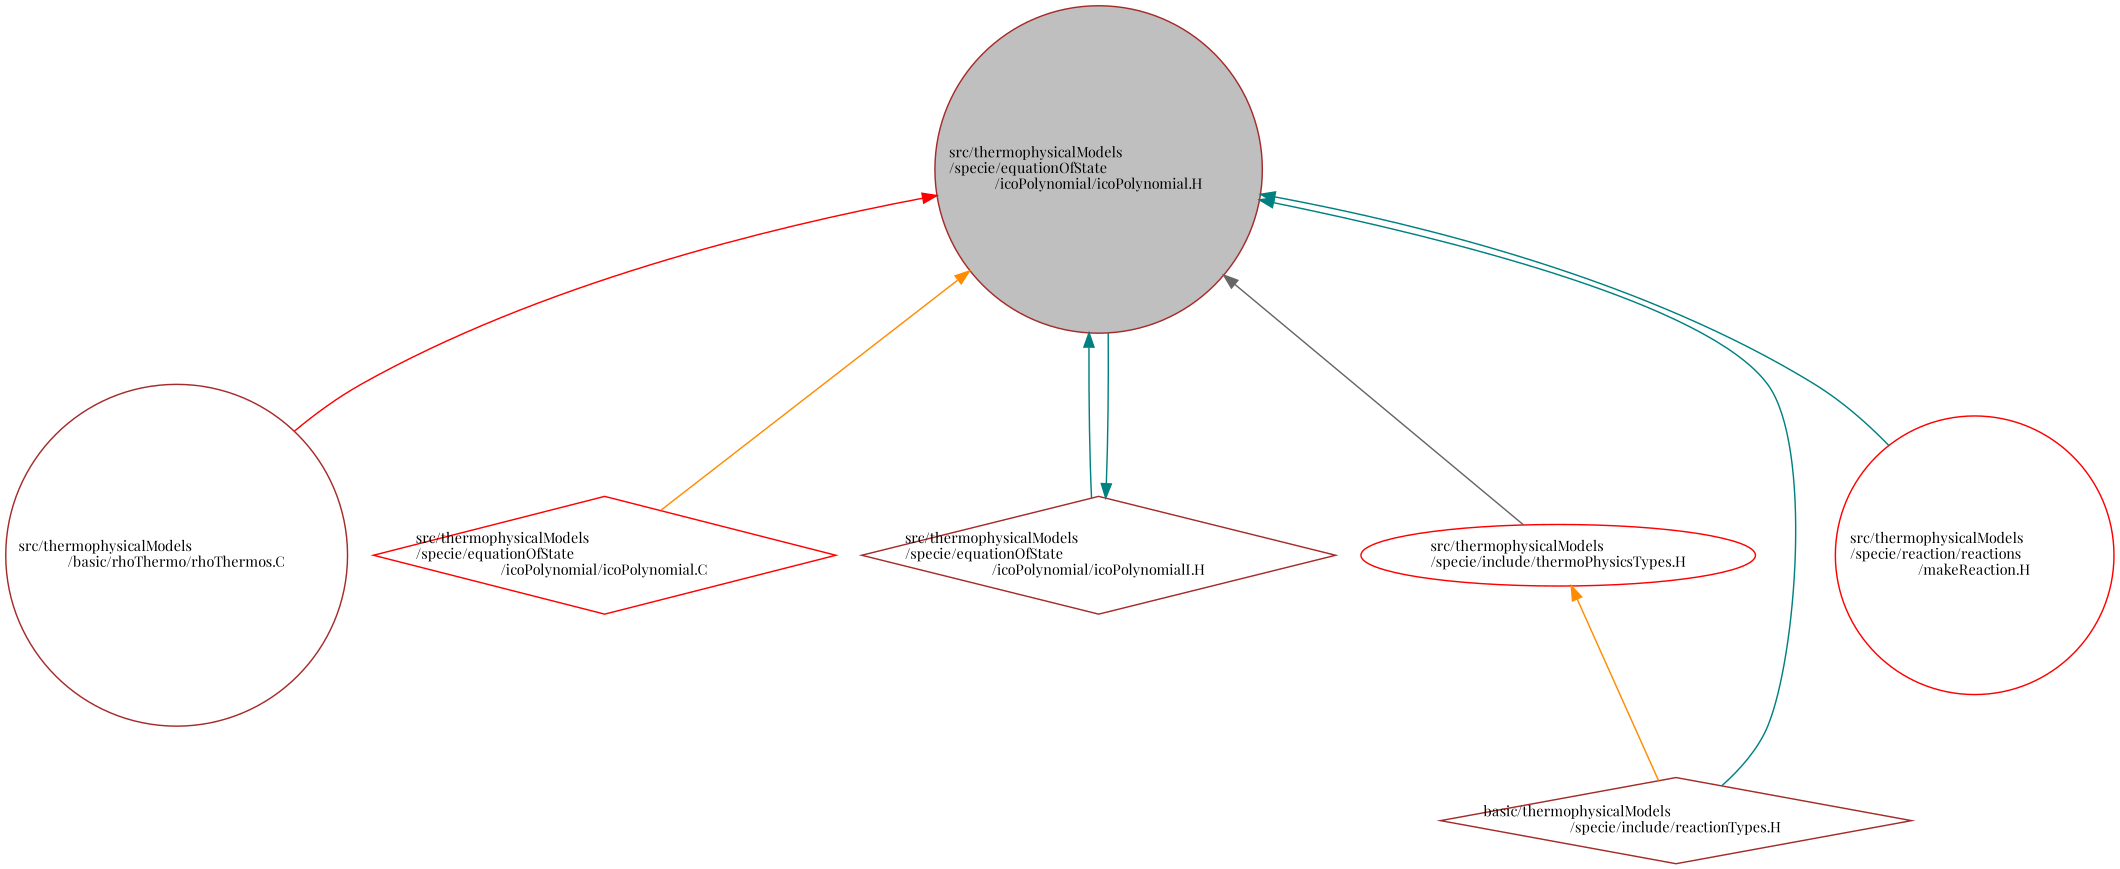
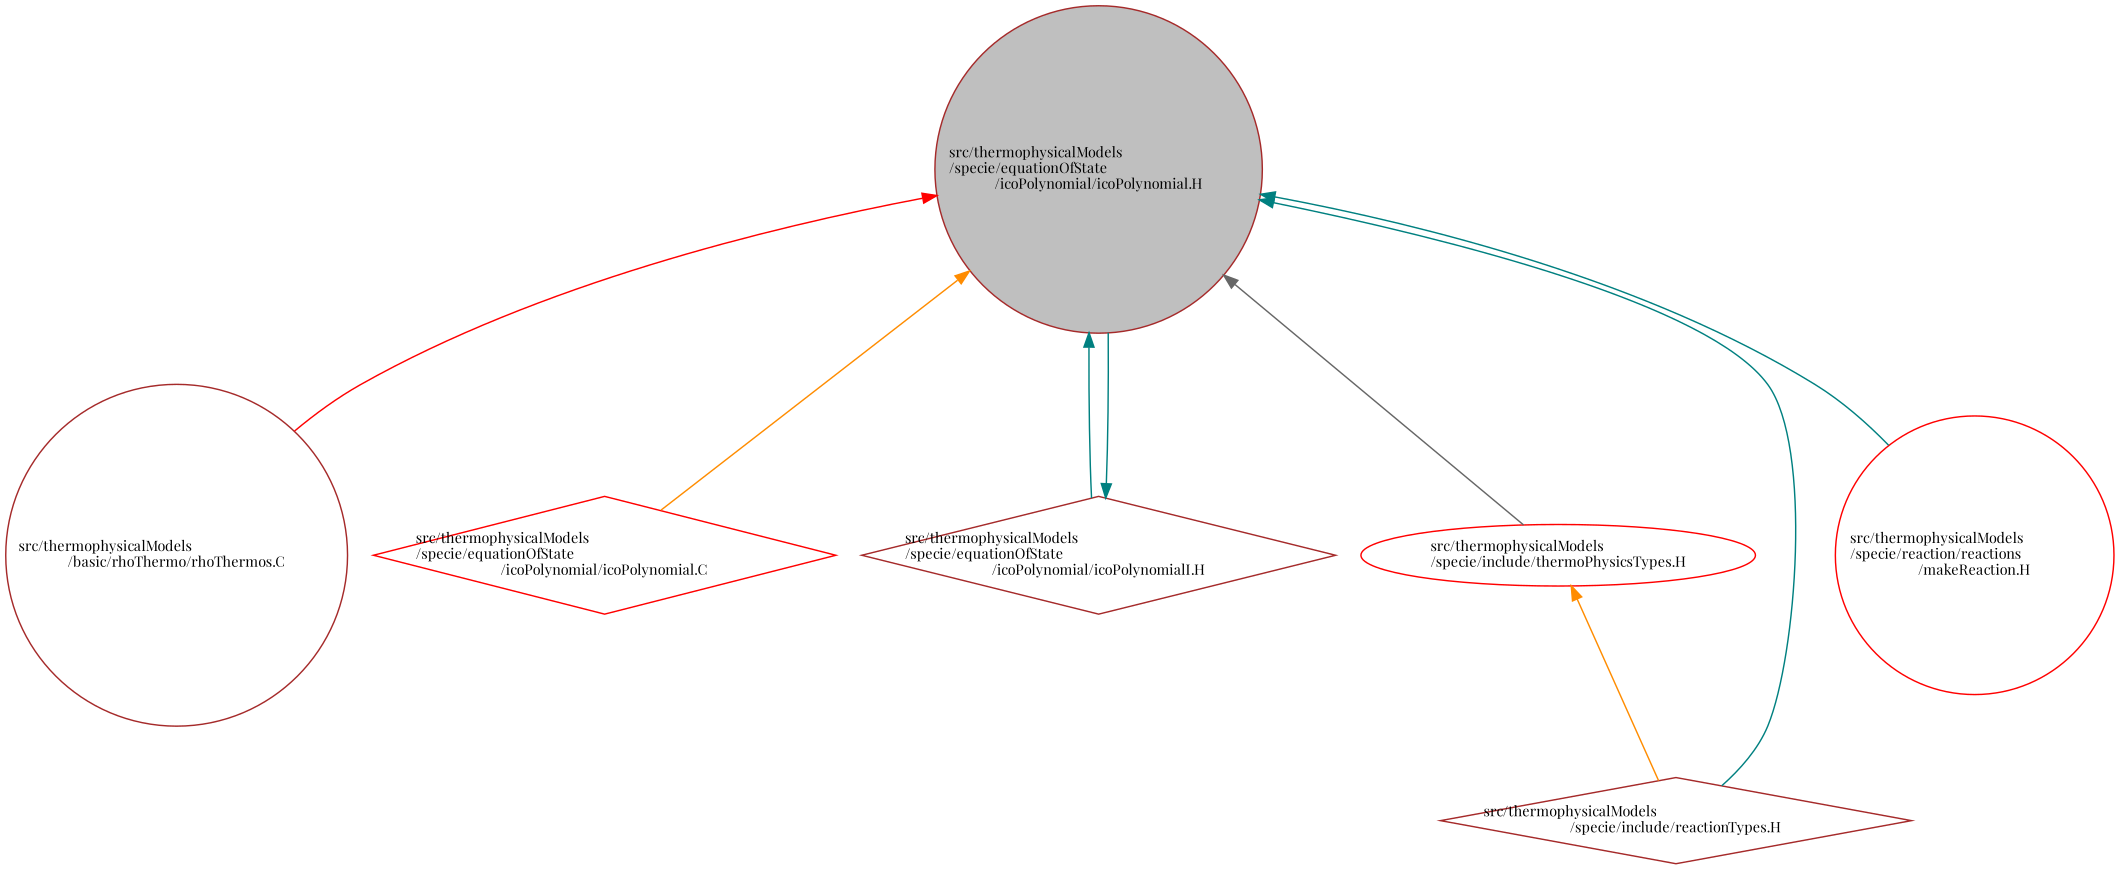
node "basic/thermophysicalModels /specie/include/reactionTypes.H": label "basic/thermophysicalModels /specie/include/reactionTypes.H" -> "src/thermophysicalModels /specie/include/reactionTypes.H"
